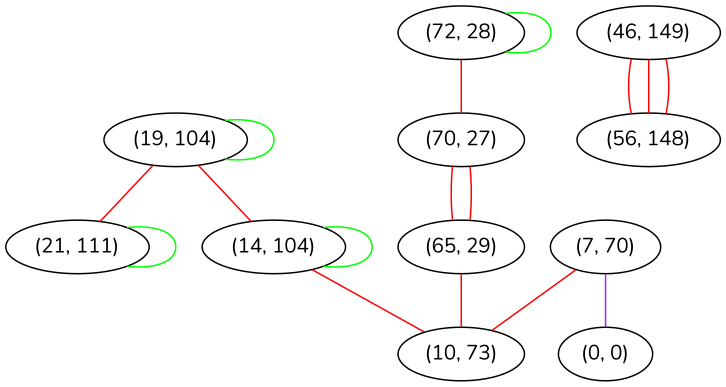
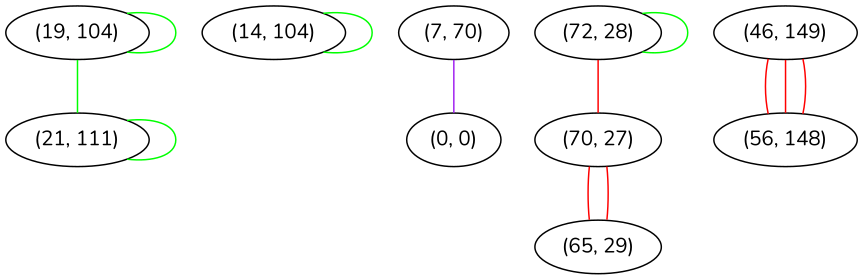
edge "(19, 104)" -- "(21, 111)": color red -> green
edge "(19, 104)" -- "(14, 104)": removed
node "(10, 73)": removed
